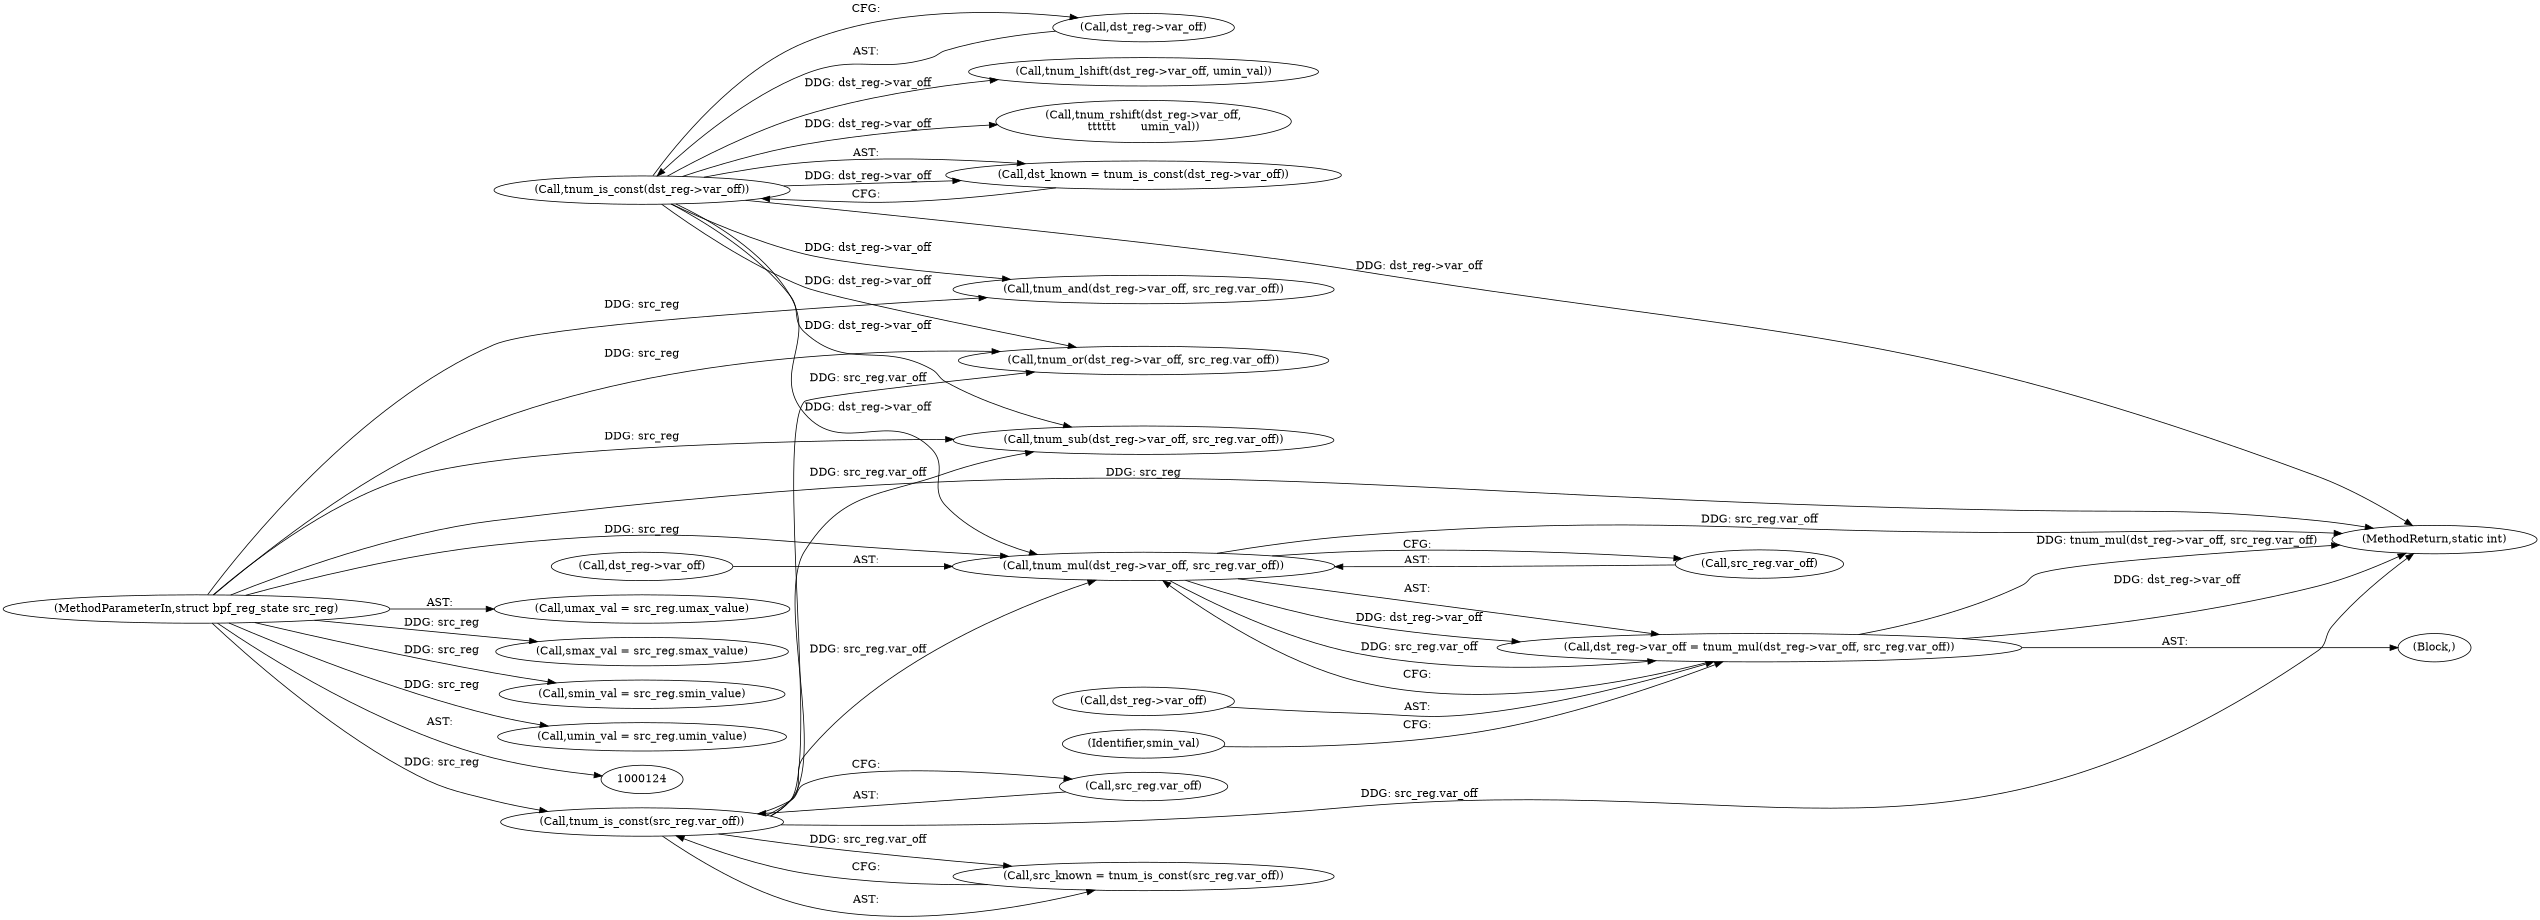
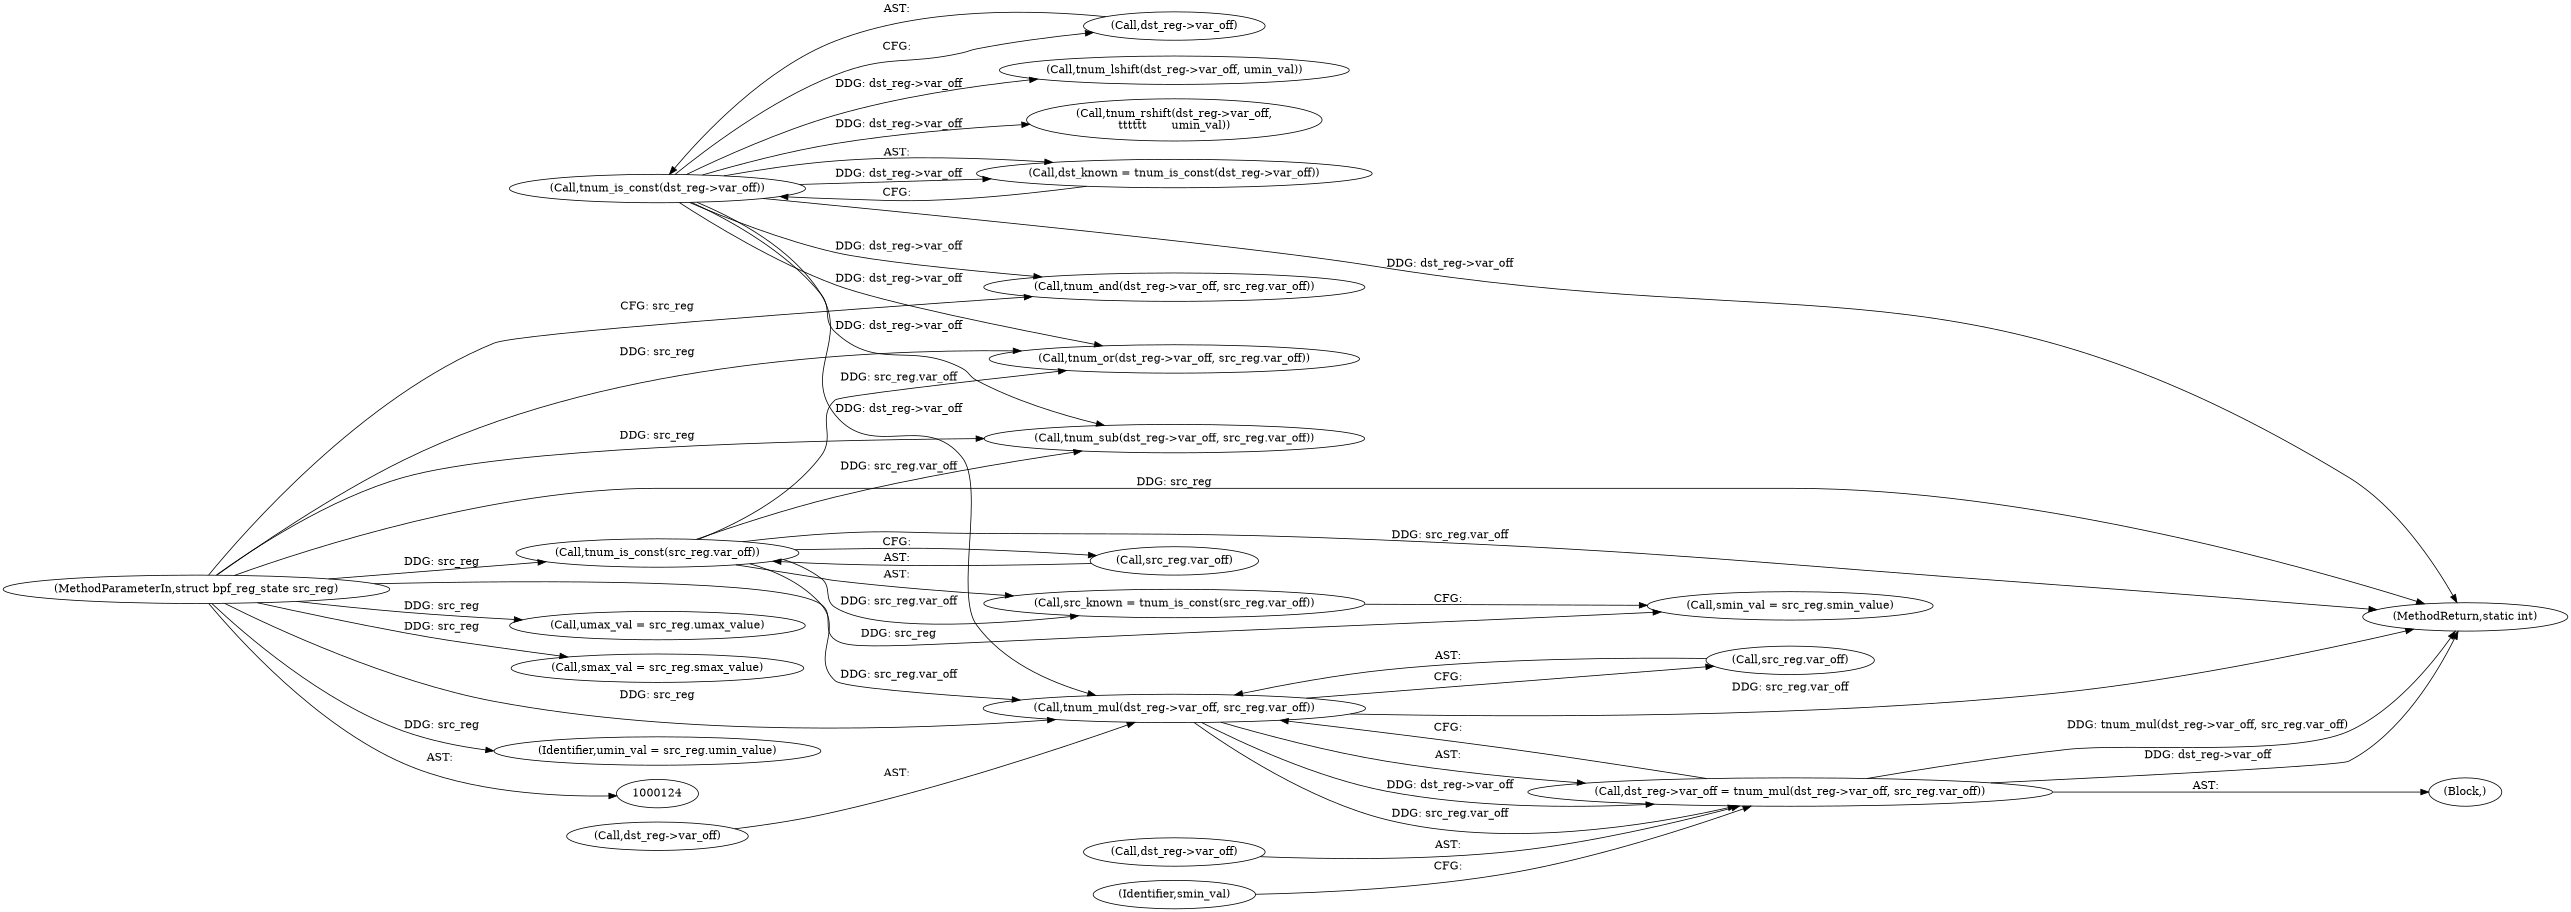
edge "(MethodParameterIn,struct bpf_reg_state src_reg)" -> "(Call,tnum_and(dst_reg->var_off, src_reg.var_off))": label "DDG: src_reg" -> "CFG: src_reg"
edge "(MethodParameterIn,struct bpf_reg_state src_reg)" -> "(Call,umax_val = src_reg.umax_value)": label "AST: " -> "DDG: src_reg"
node "(Call,umin_val = src_reg.umin_value)": label "(Call,umin_val = src_reg.umin_value)" -> "(Identifier,umin_val = src_reg.umin_value)"
edge "(Call,src_known = tnum_is_const(src_reg.var_off))" -> "(Call,tnum_is_const(src_reg.var_off))": now "(Call,src_known = tnum_is_const(src_reg.var_off))" -> "(Call,smin_val = src_reg.smin_value)"
